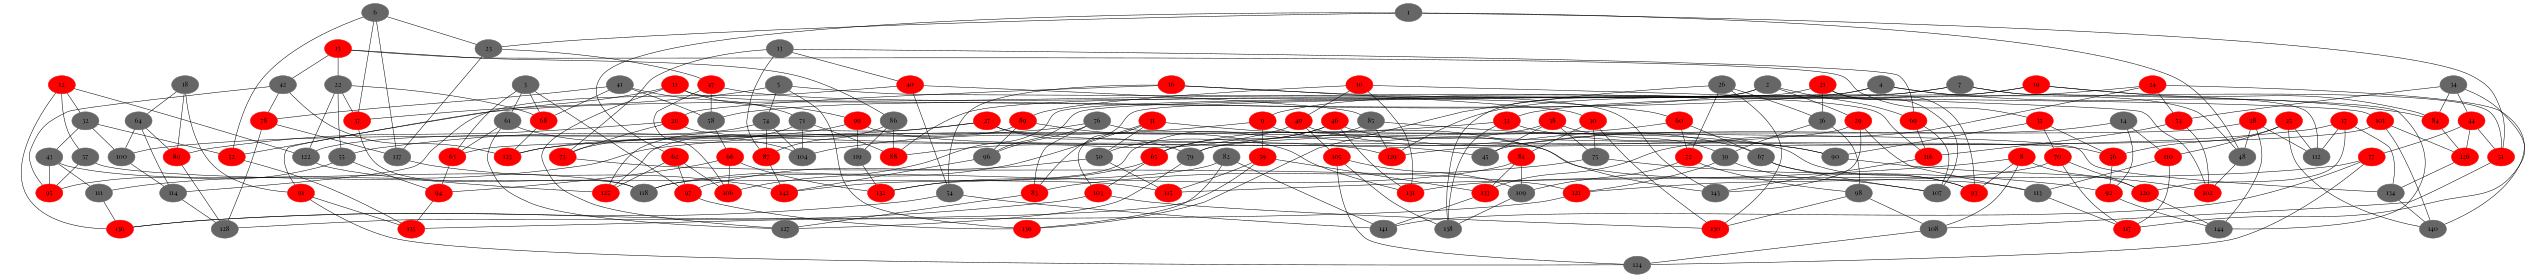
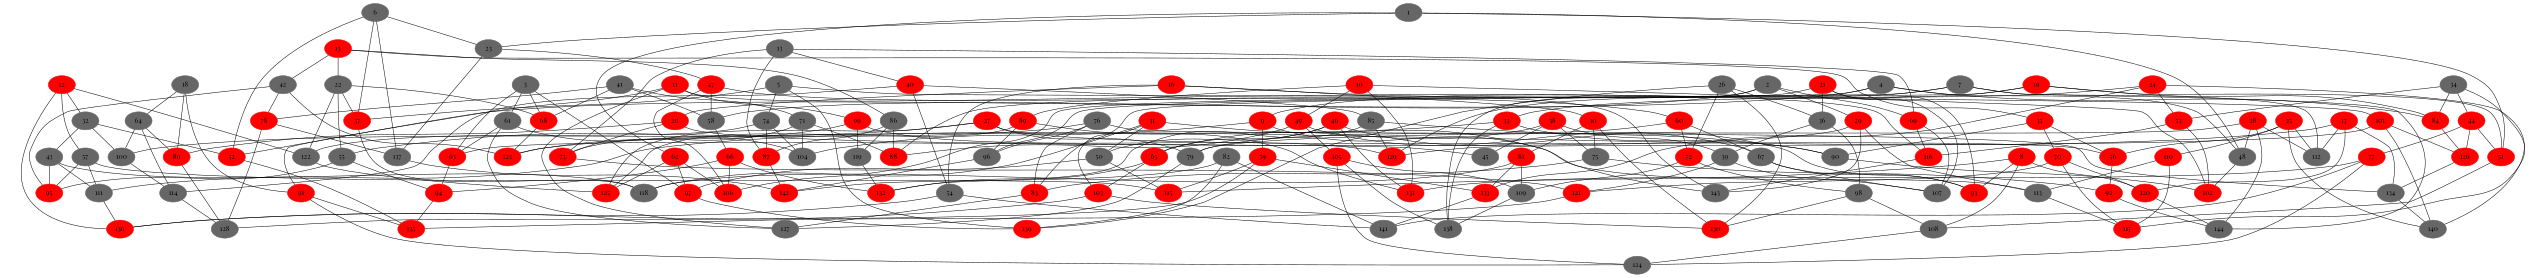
node "14": removed
edge "57" -- "111": added
